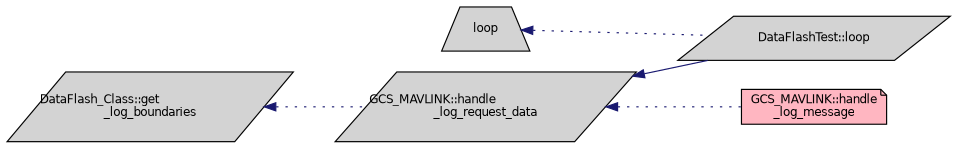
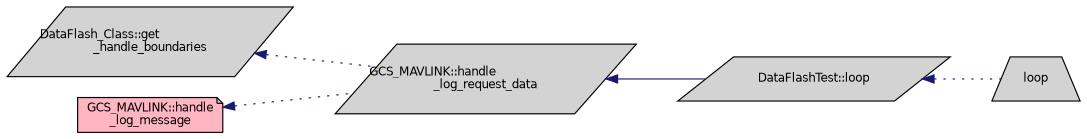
edge "DataFlashTest::loop" -> "loop": reversed
node "DataFlash_Class::get _log_boundaries": label "DataFlash_Class::get _log_boundaries" -> "DataFlash_Class::get _handle_boundaries"
edge "GCS_MAVLINK::handle _log_message" -> "GCS_MAVLINK::handle _log_request_data": reversed
